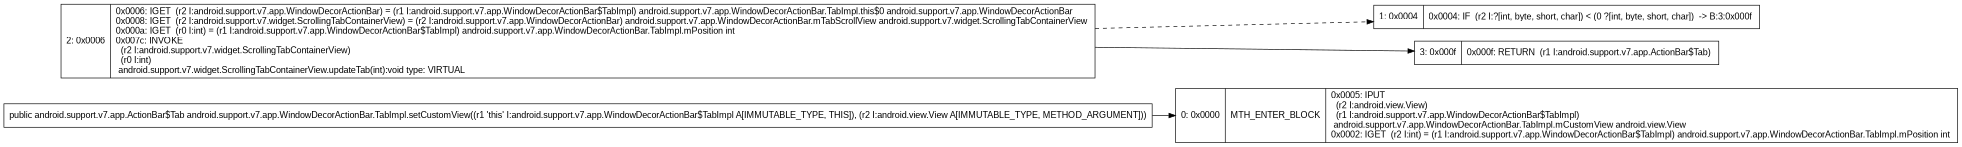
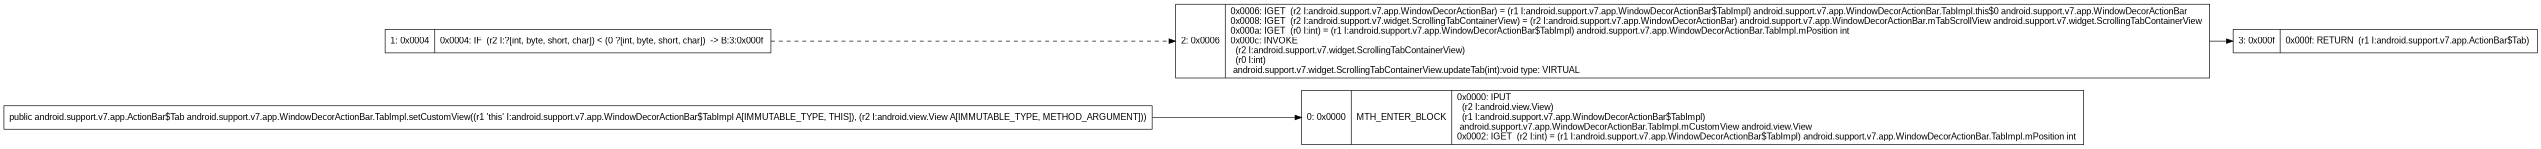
edge "2: 0x0006" -> "1: 0x0004": reversed
node "2: 0x0006": text "0x007c: INVOKE" -> "0x000c: INVOKE"
node "0: 0x0000": text "0x0005: IPUT" -> "0x0000: IPUT"
